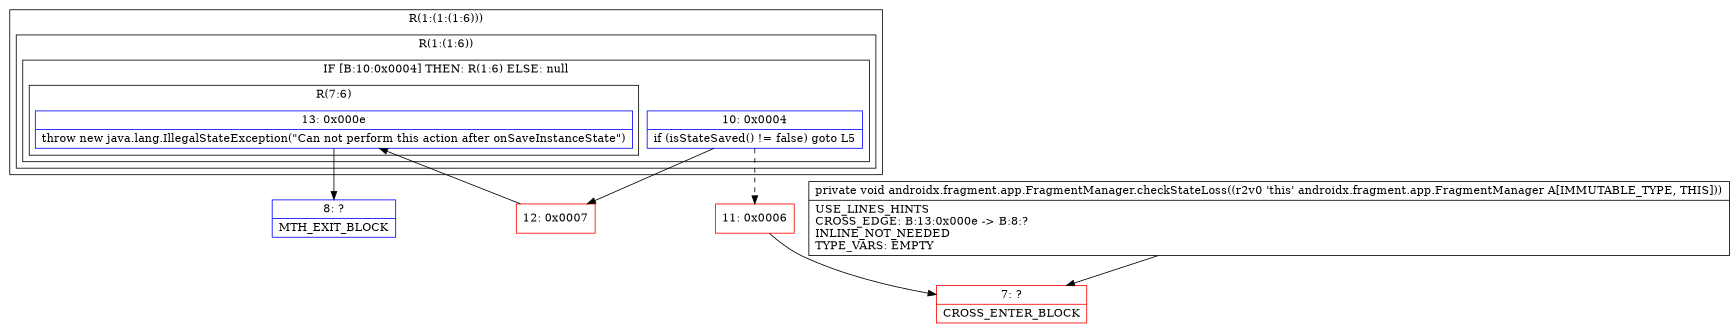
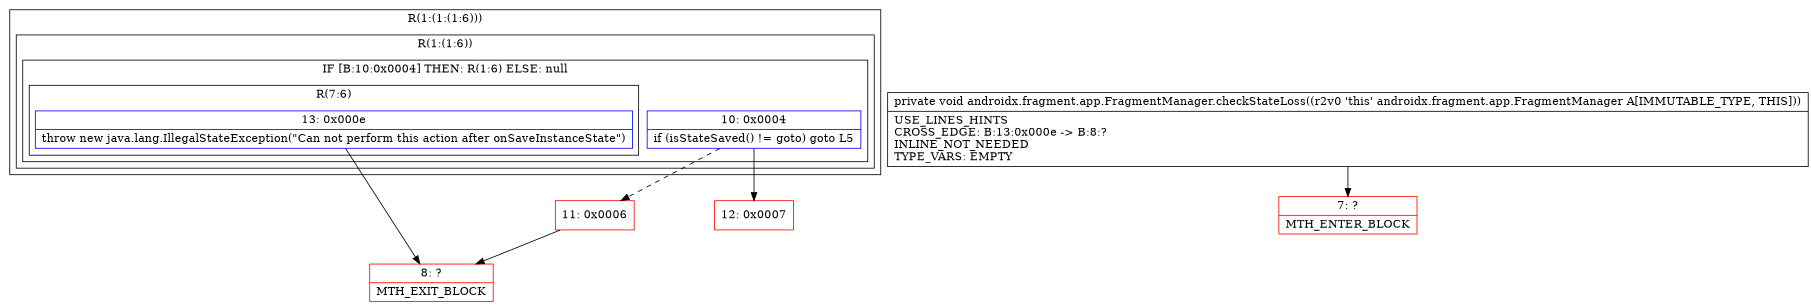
node "10: 0x0004": text "if (isStateSaved() != false) goto L5" -> "if (isStateSaved() != goto) goto L5"
edge "12: 0x0007" -> "13: 0x000e": removed
node "8: ?": color blue -> red
edge "11: 0x0006" -> "7: ?": now "11: 0x0006" -> "8: ?"
node "7: ?": text "CROSS_ENTER_BLOCK" -> "MTH_ENTER_BLOCK"
